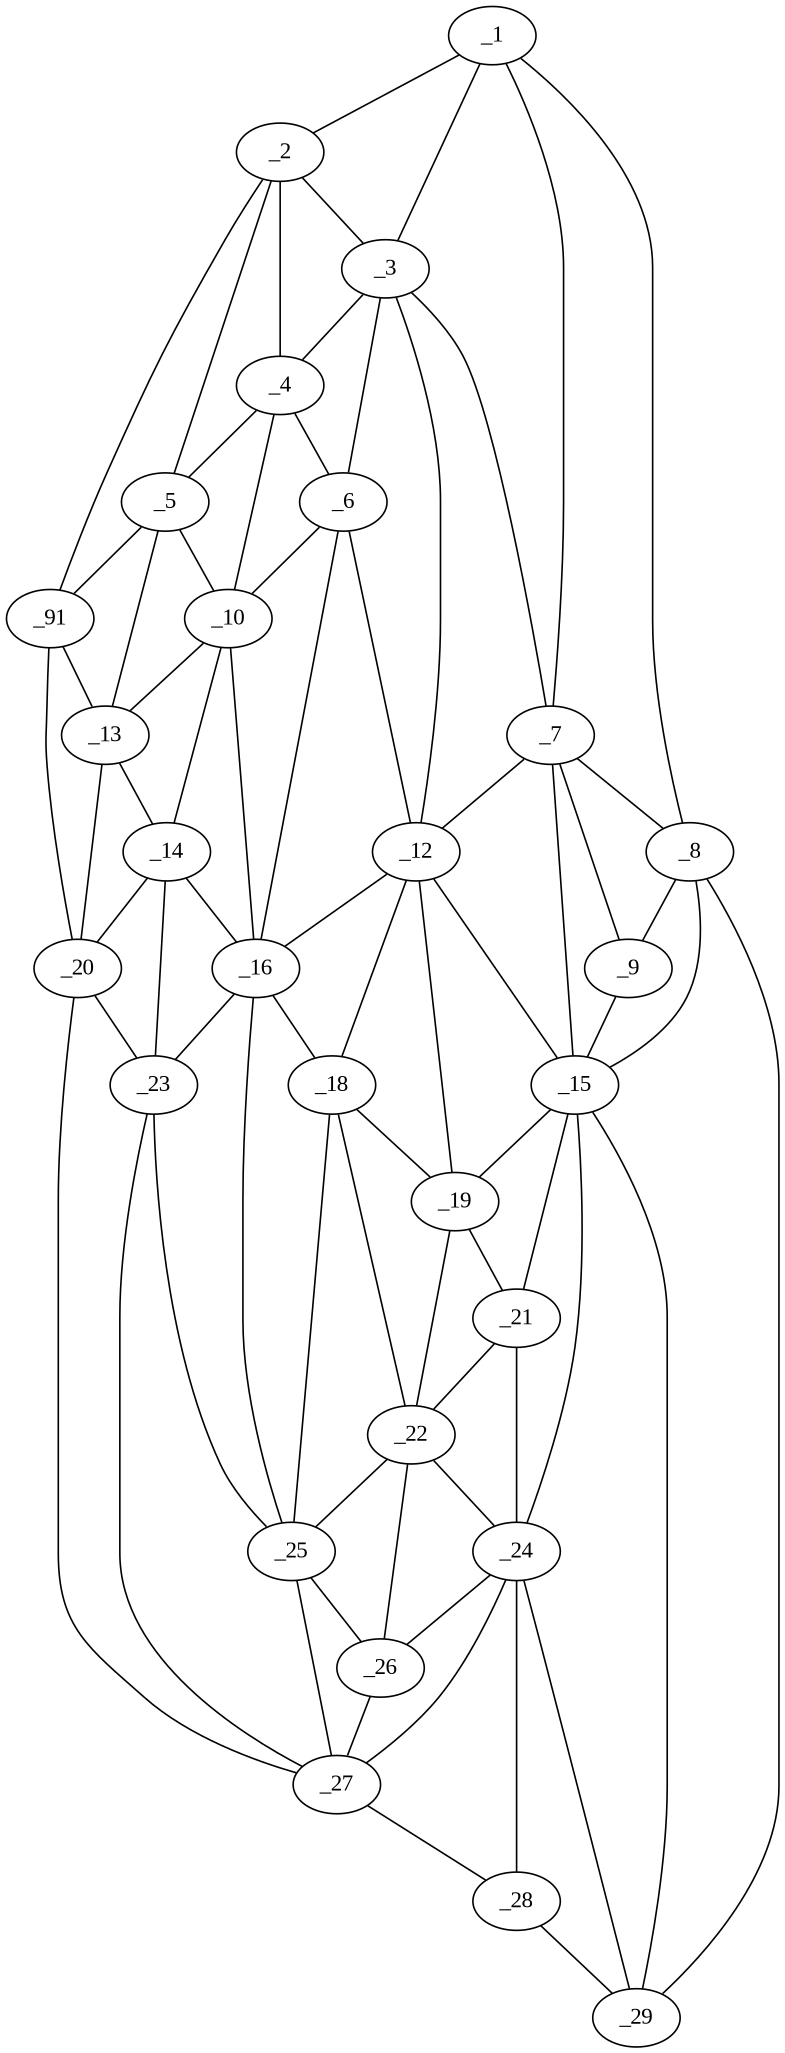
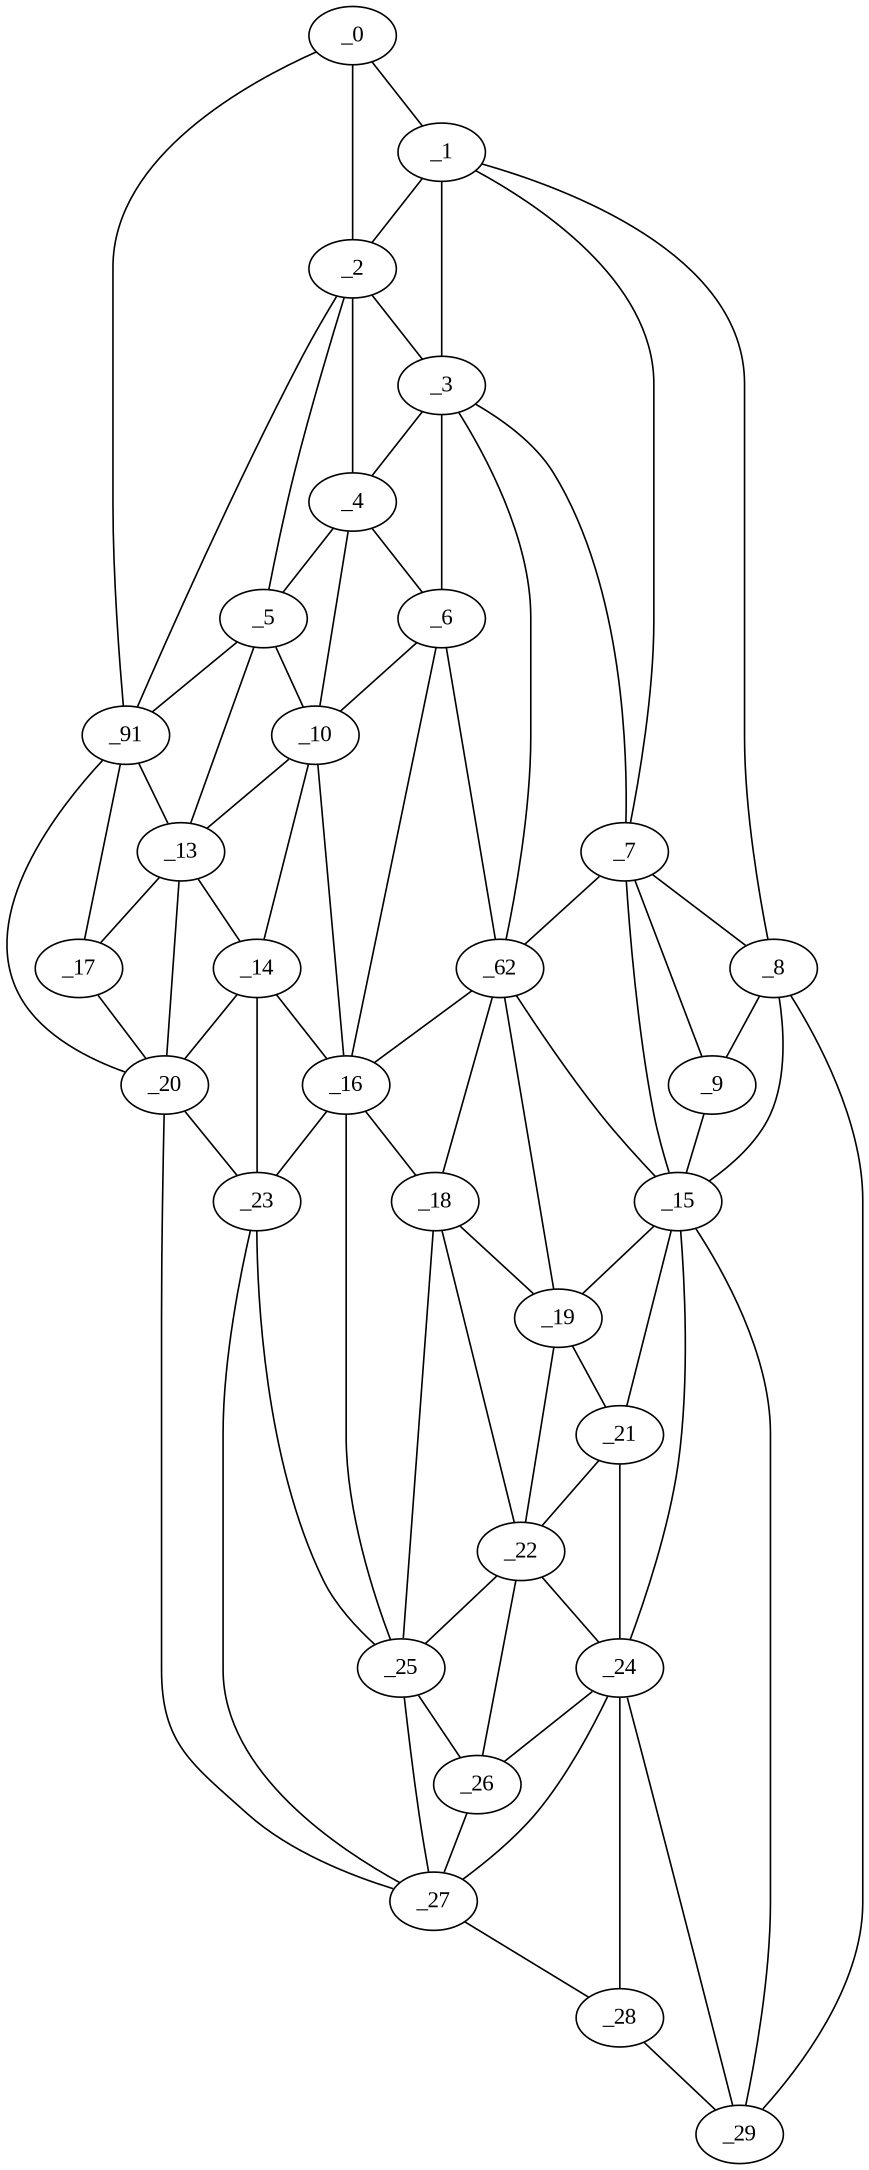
node "_0": added
node "_12": label "_12" -> "_62"
node "_17": added
